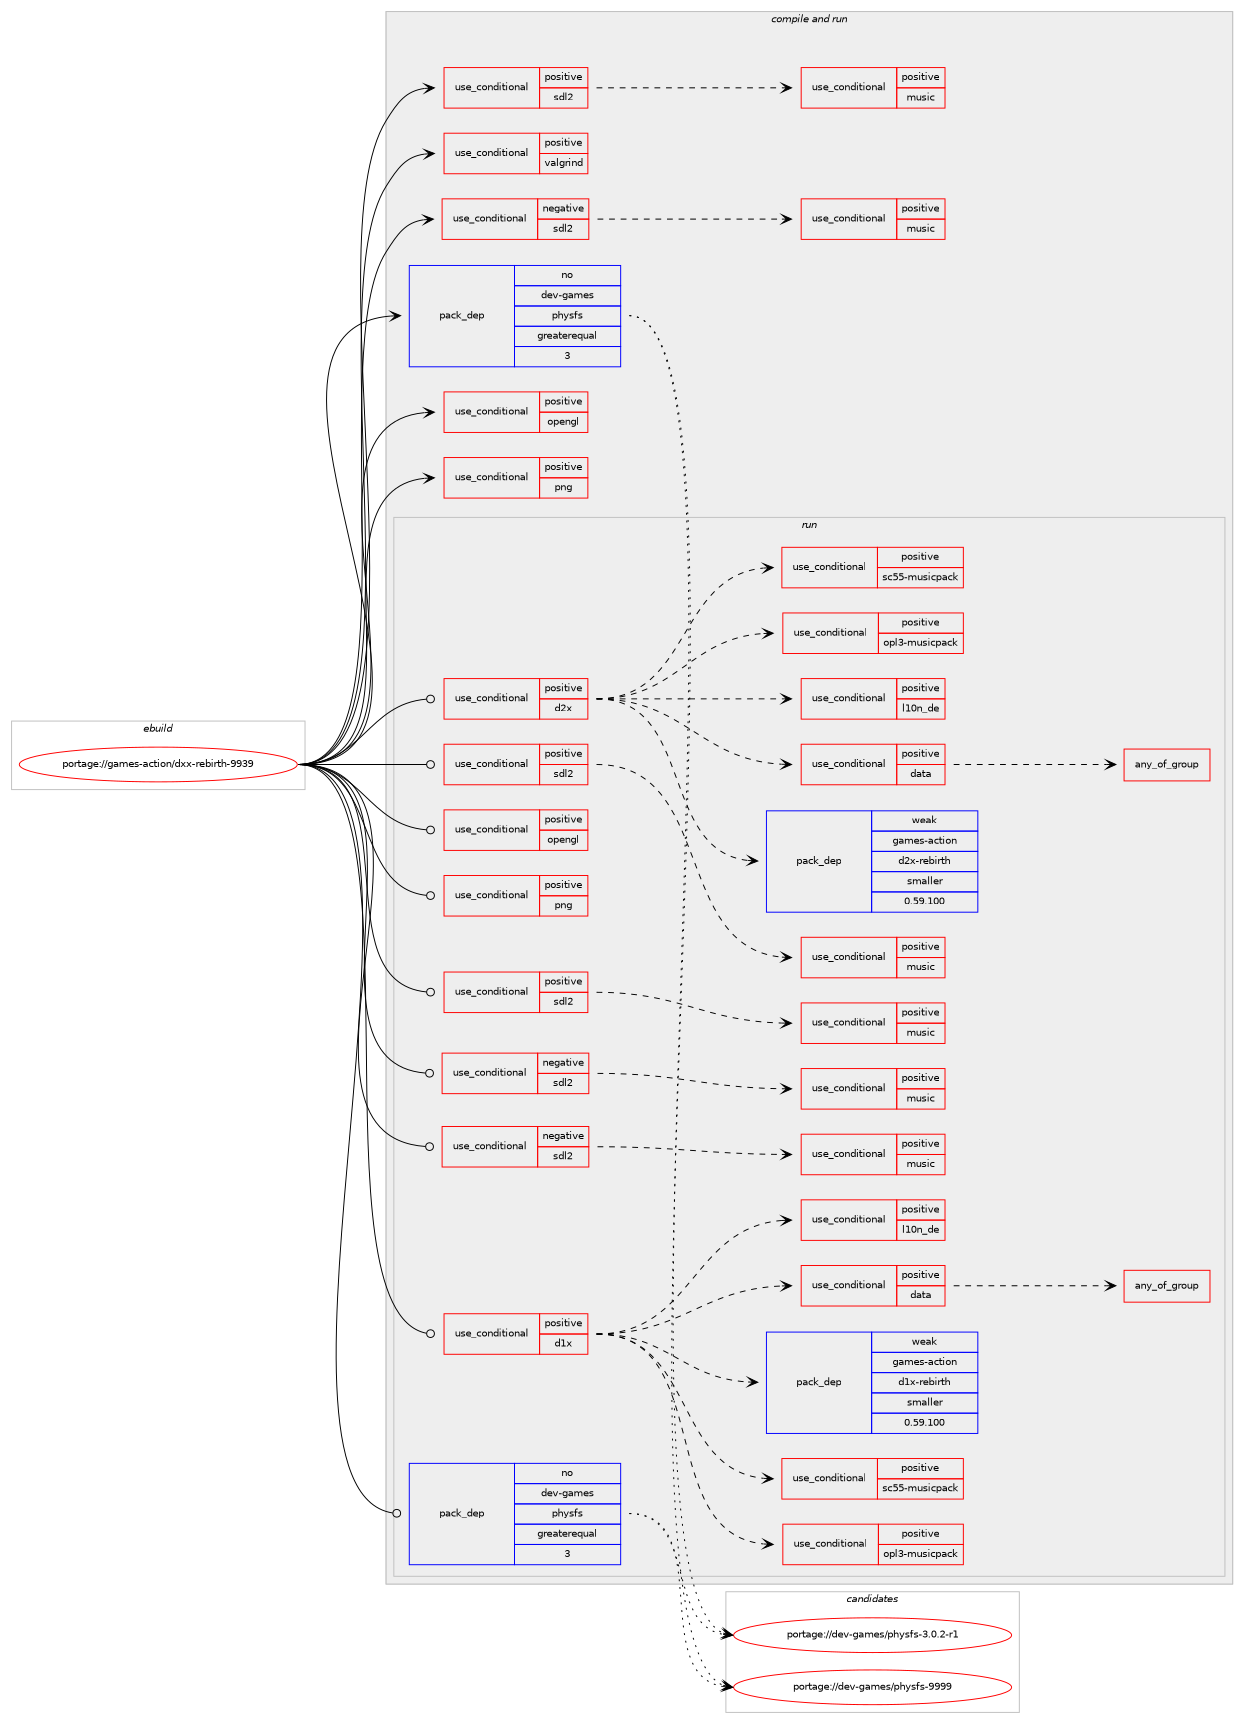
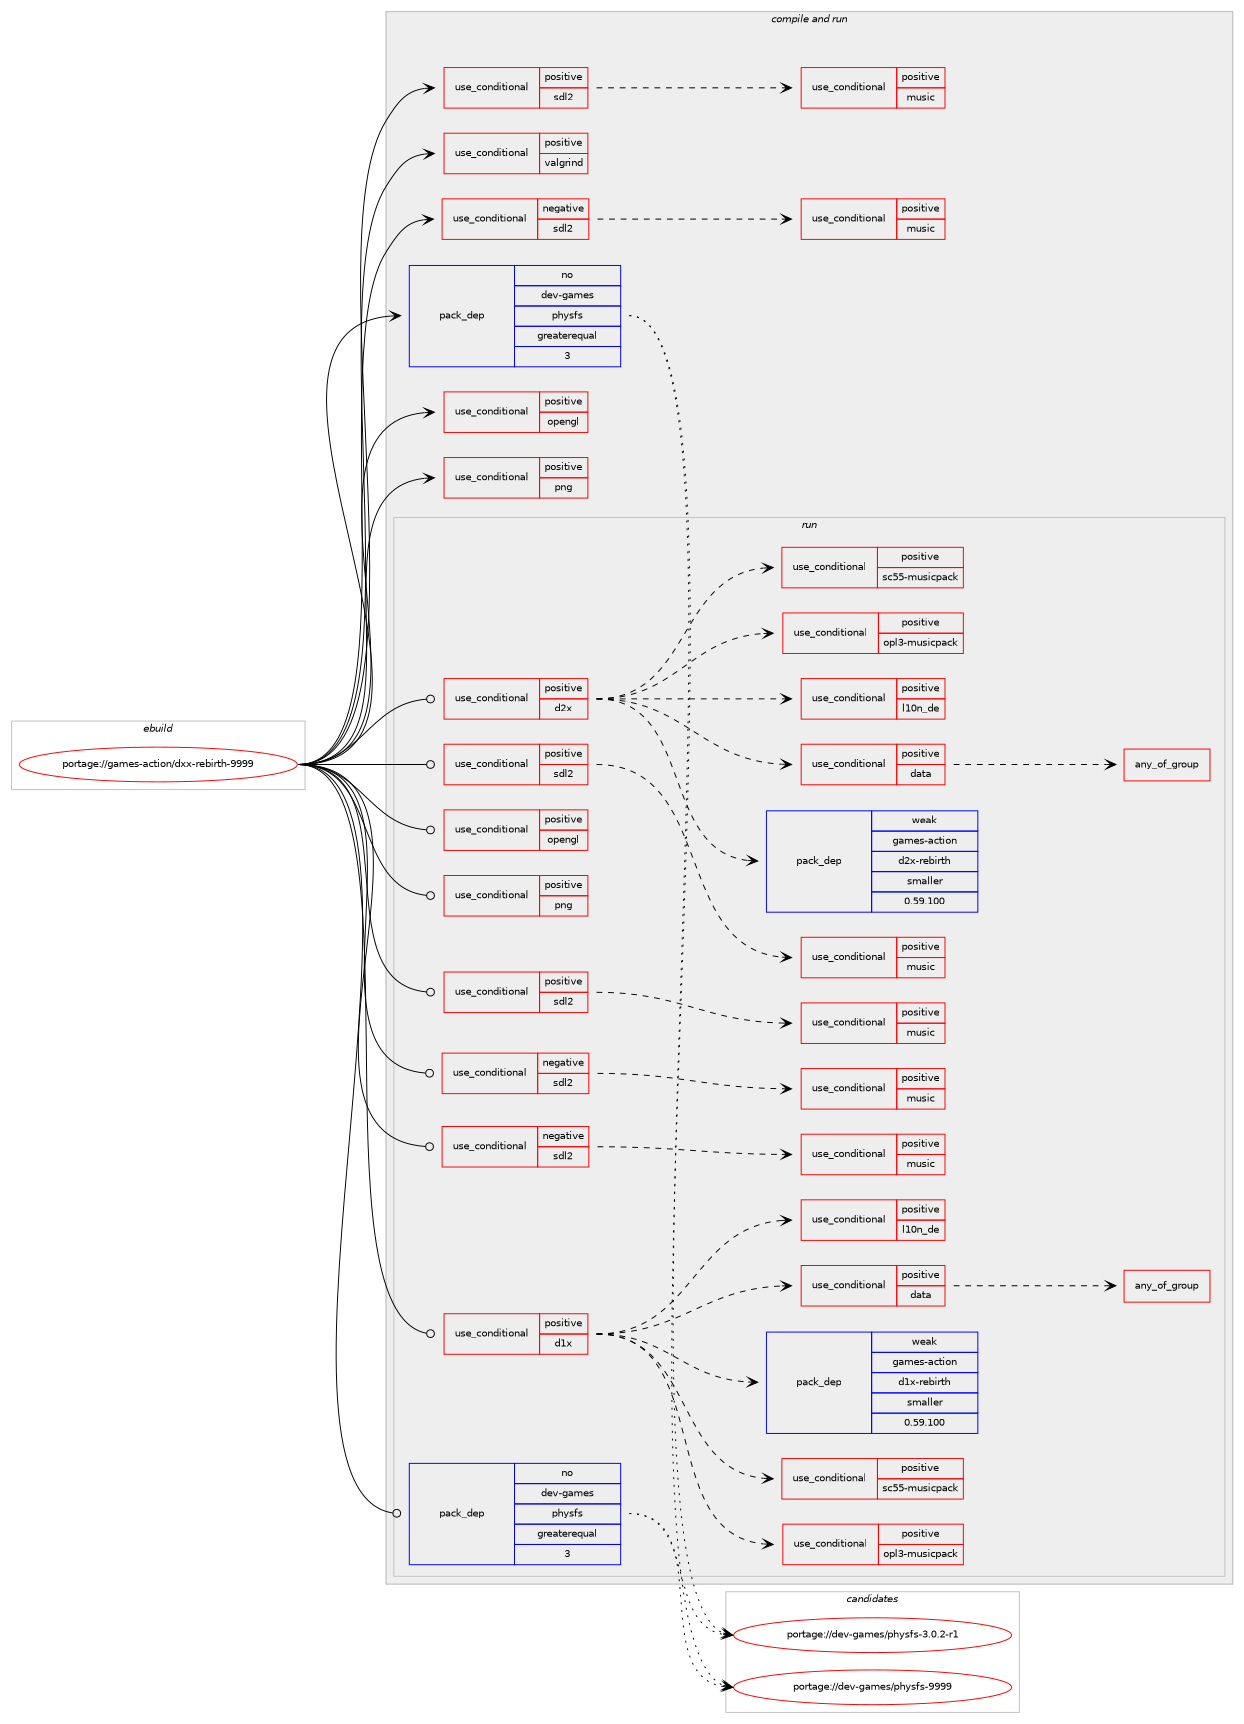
node "portage://games-action/dxx-rebirth-9939": label "portage://games-action/dxx-rebirth-9939" -> "portage://games-action/dxx-rebirth-9999"
